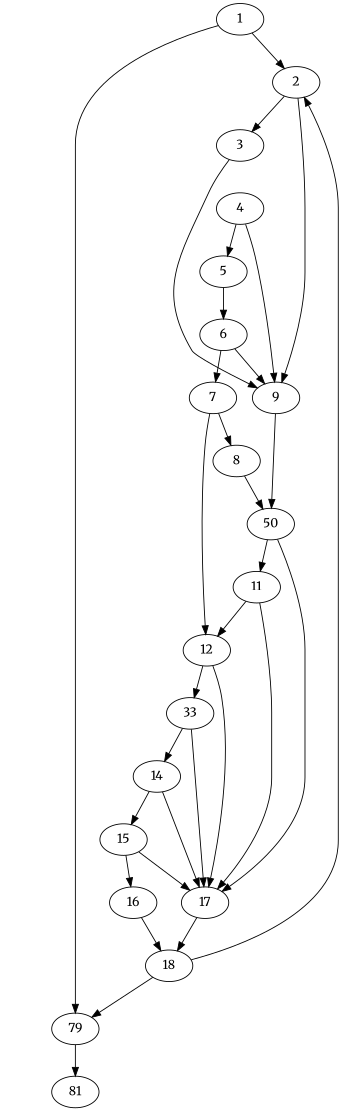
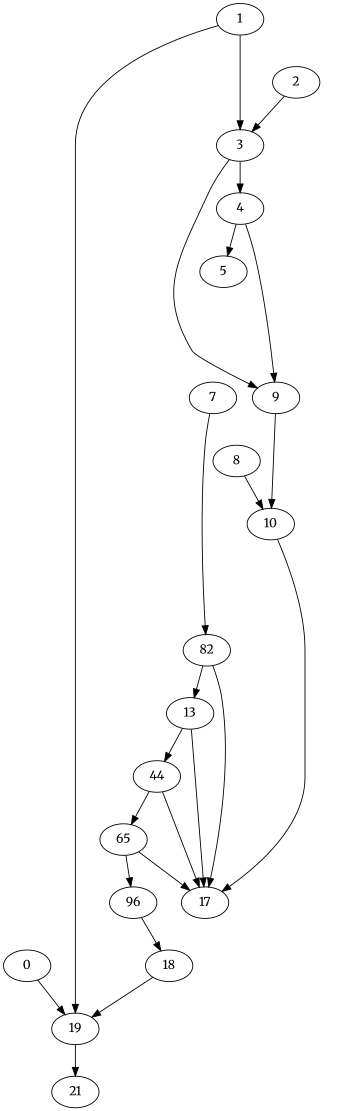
edge "1" -> "2": now "1" -> "3"
edge "3" -> "4": added
edge "2" -> "9": removed
node "6": removed
edge "7" -> "8": removed
node "50": label "50" -> "10"
edge "18" -> "2": removed
node "11": removed
node "12": label "12" -> "82"
node "33": label "33" -> "13"
node "14": label "14" -> "44"
node "15": label "15" -> "65"
node "16": label "16" -> "96"
edge "17" -> "18": removed
node "0": added
node "79": label "79" -> "19"
node "81": label "81" -> "21"
